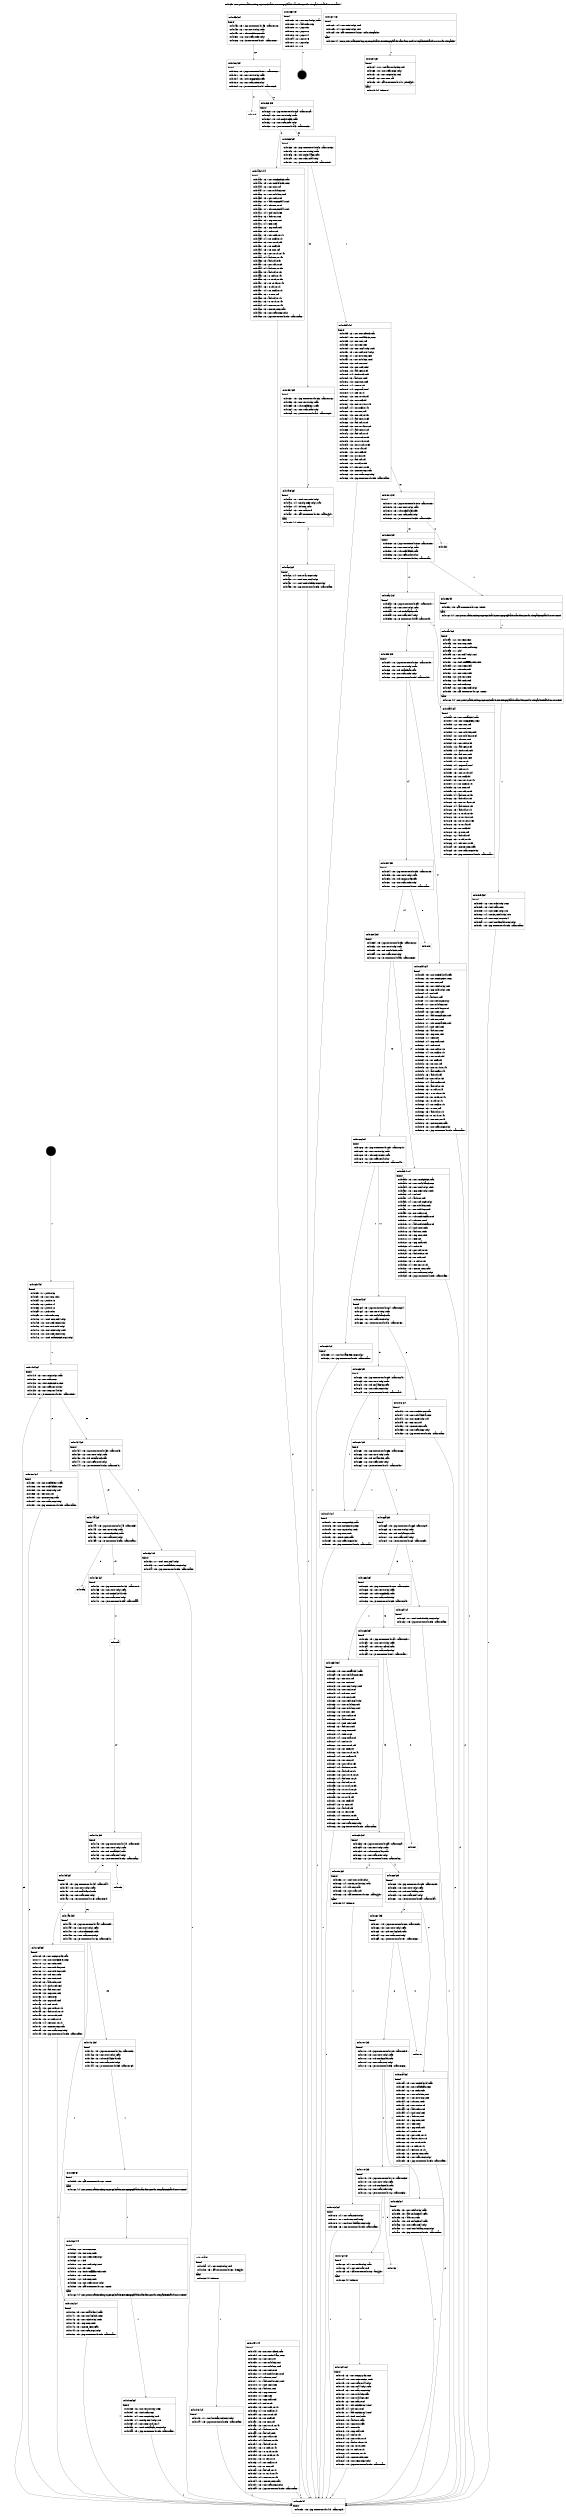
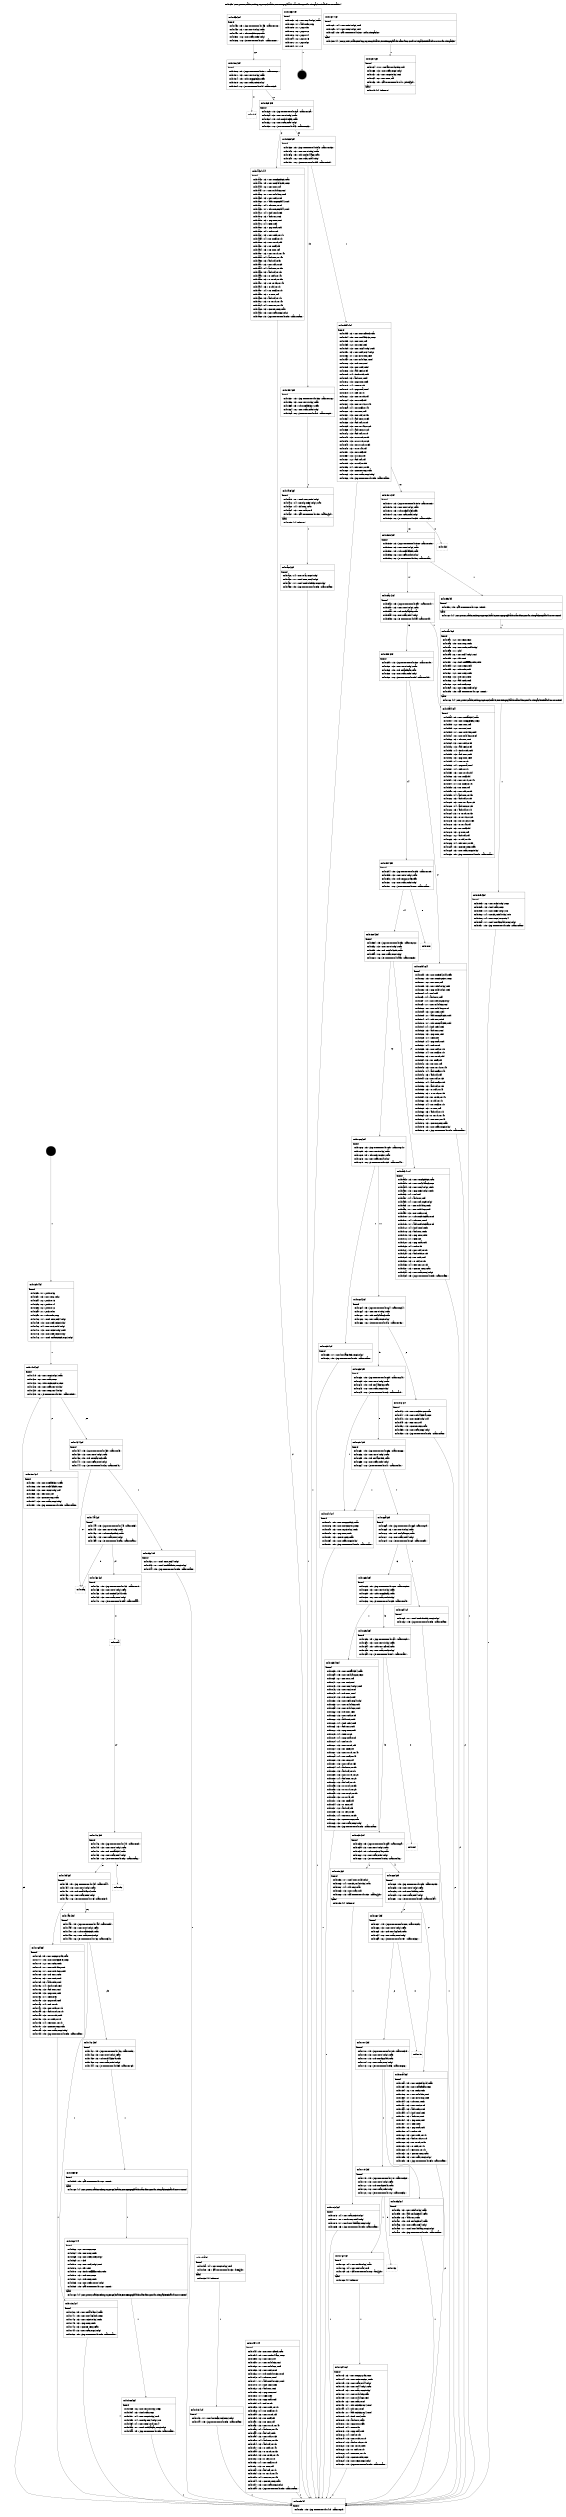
edge "0x401434 [22]" -> "0x40144a [22]": now "0x401434 [22]" -> "0x401ea6"
edge "0x401981 [27]" -> "0x401ed8 [5]": removed, label "2"
